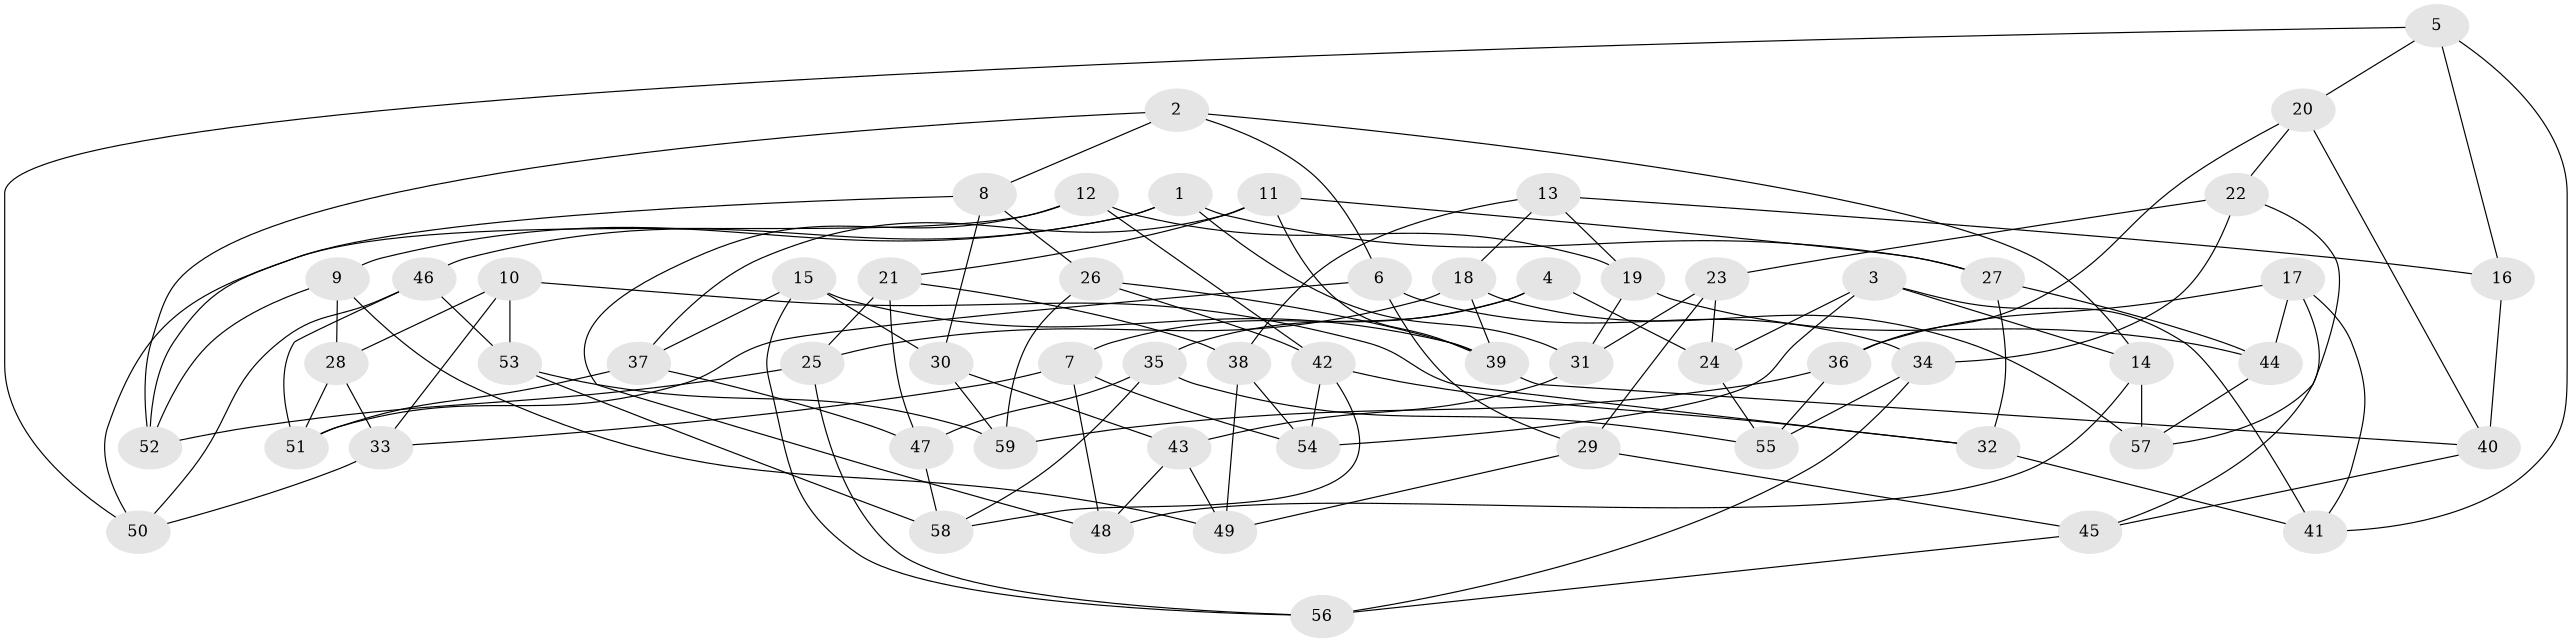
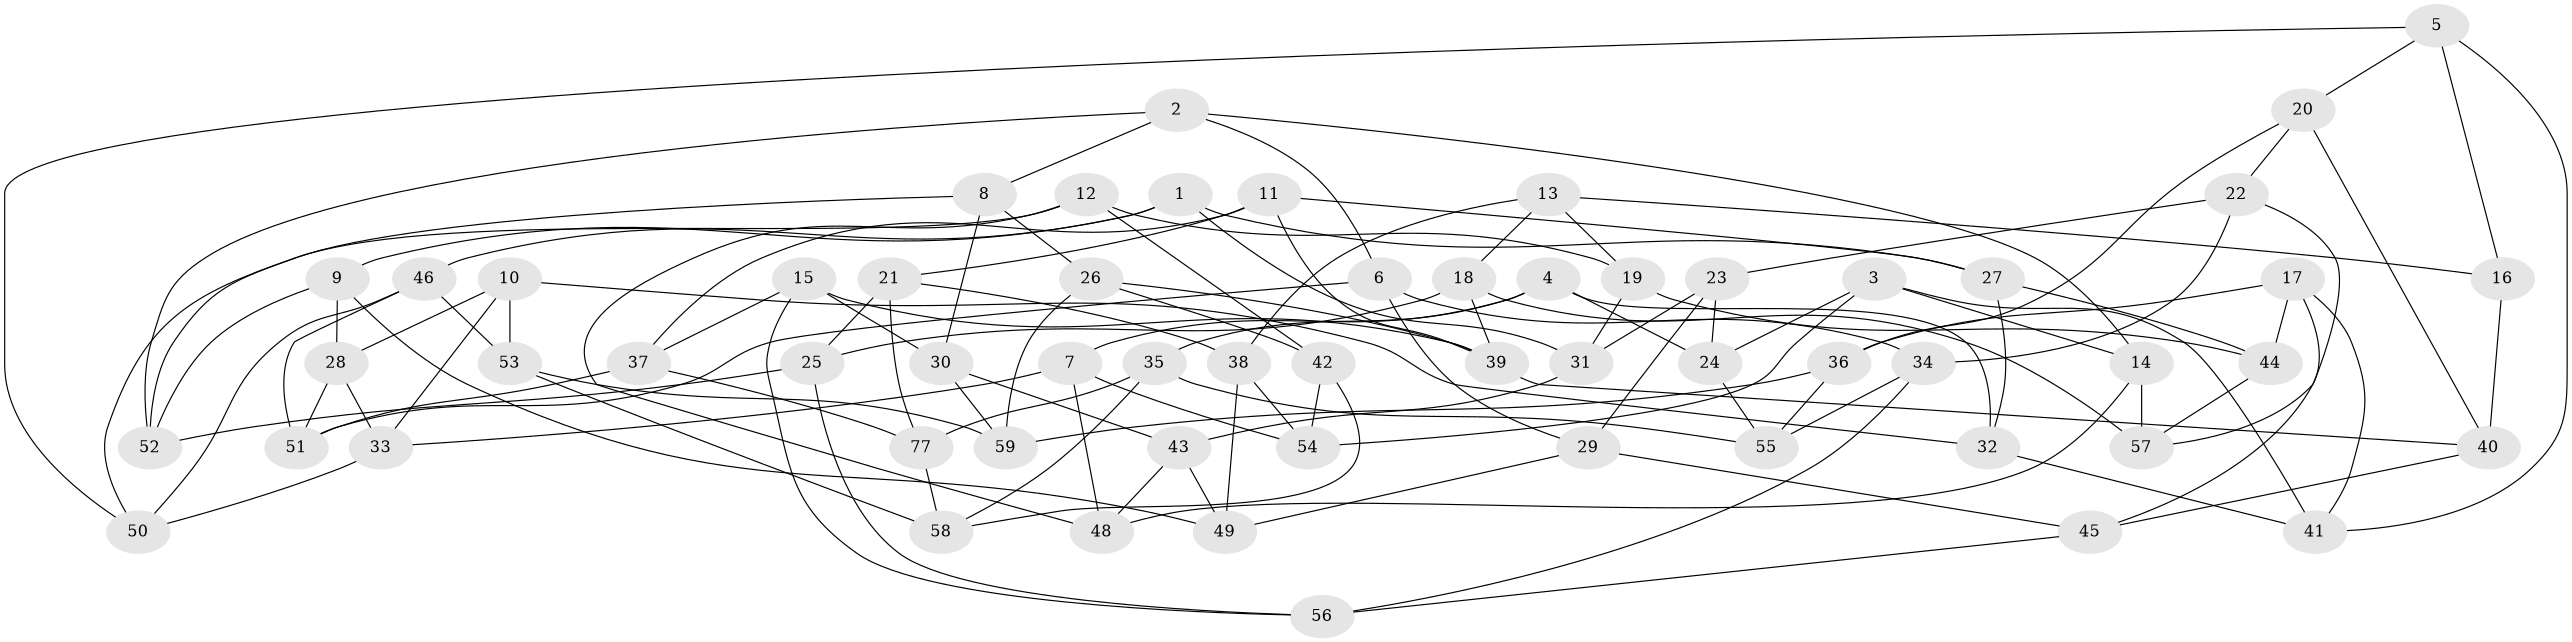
edge "42" -- "32": now "4" -- "32"
node "47": label "47" -> "77"
